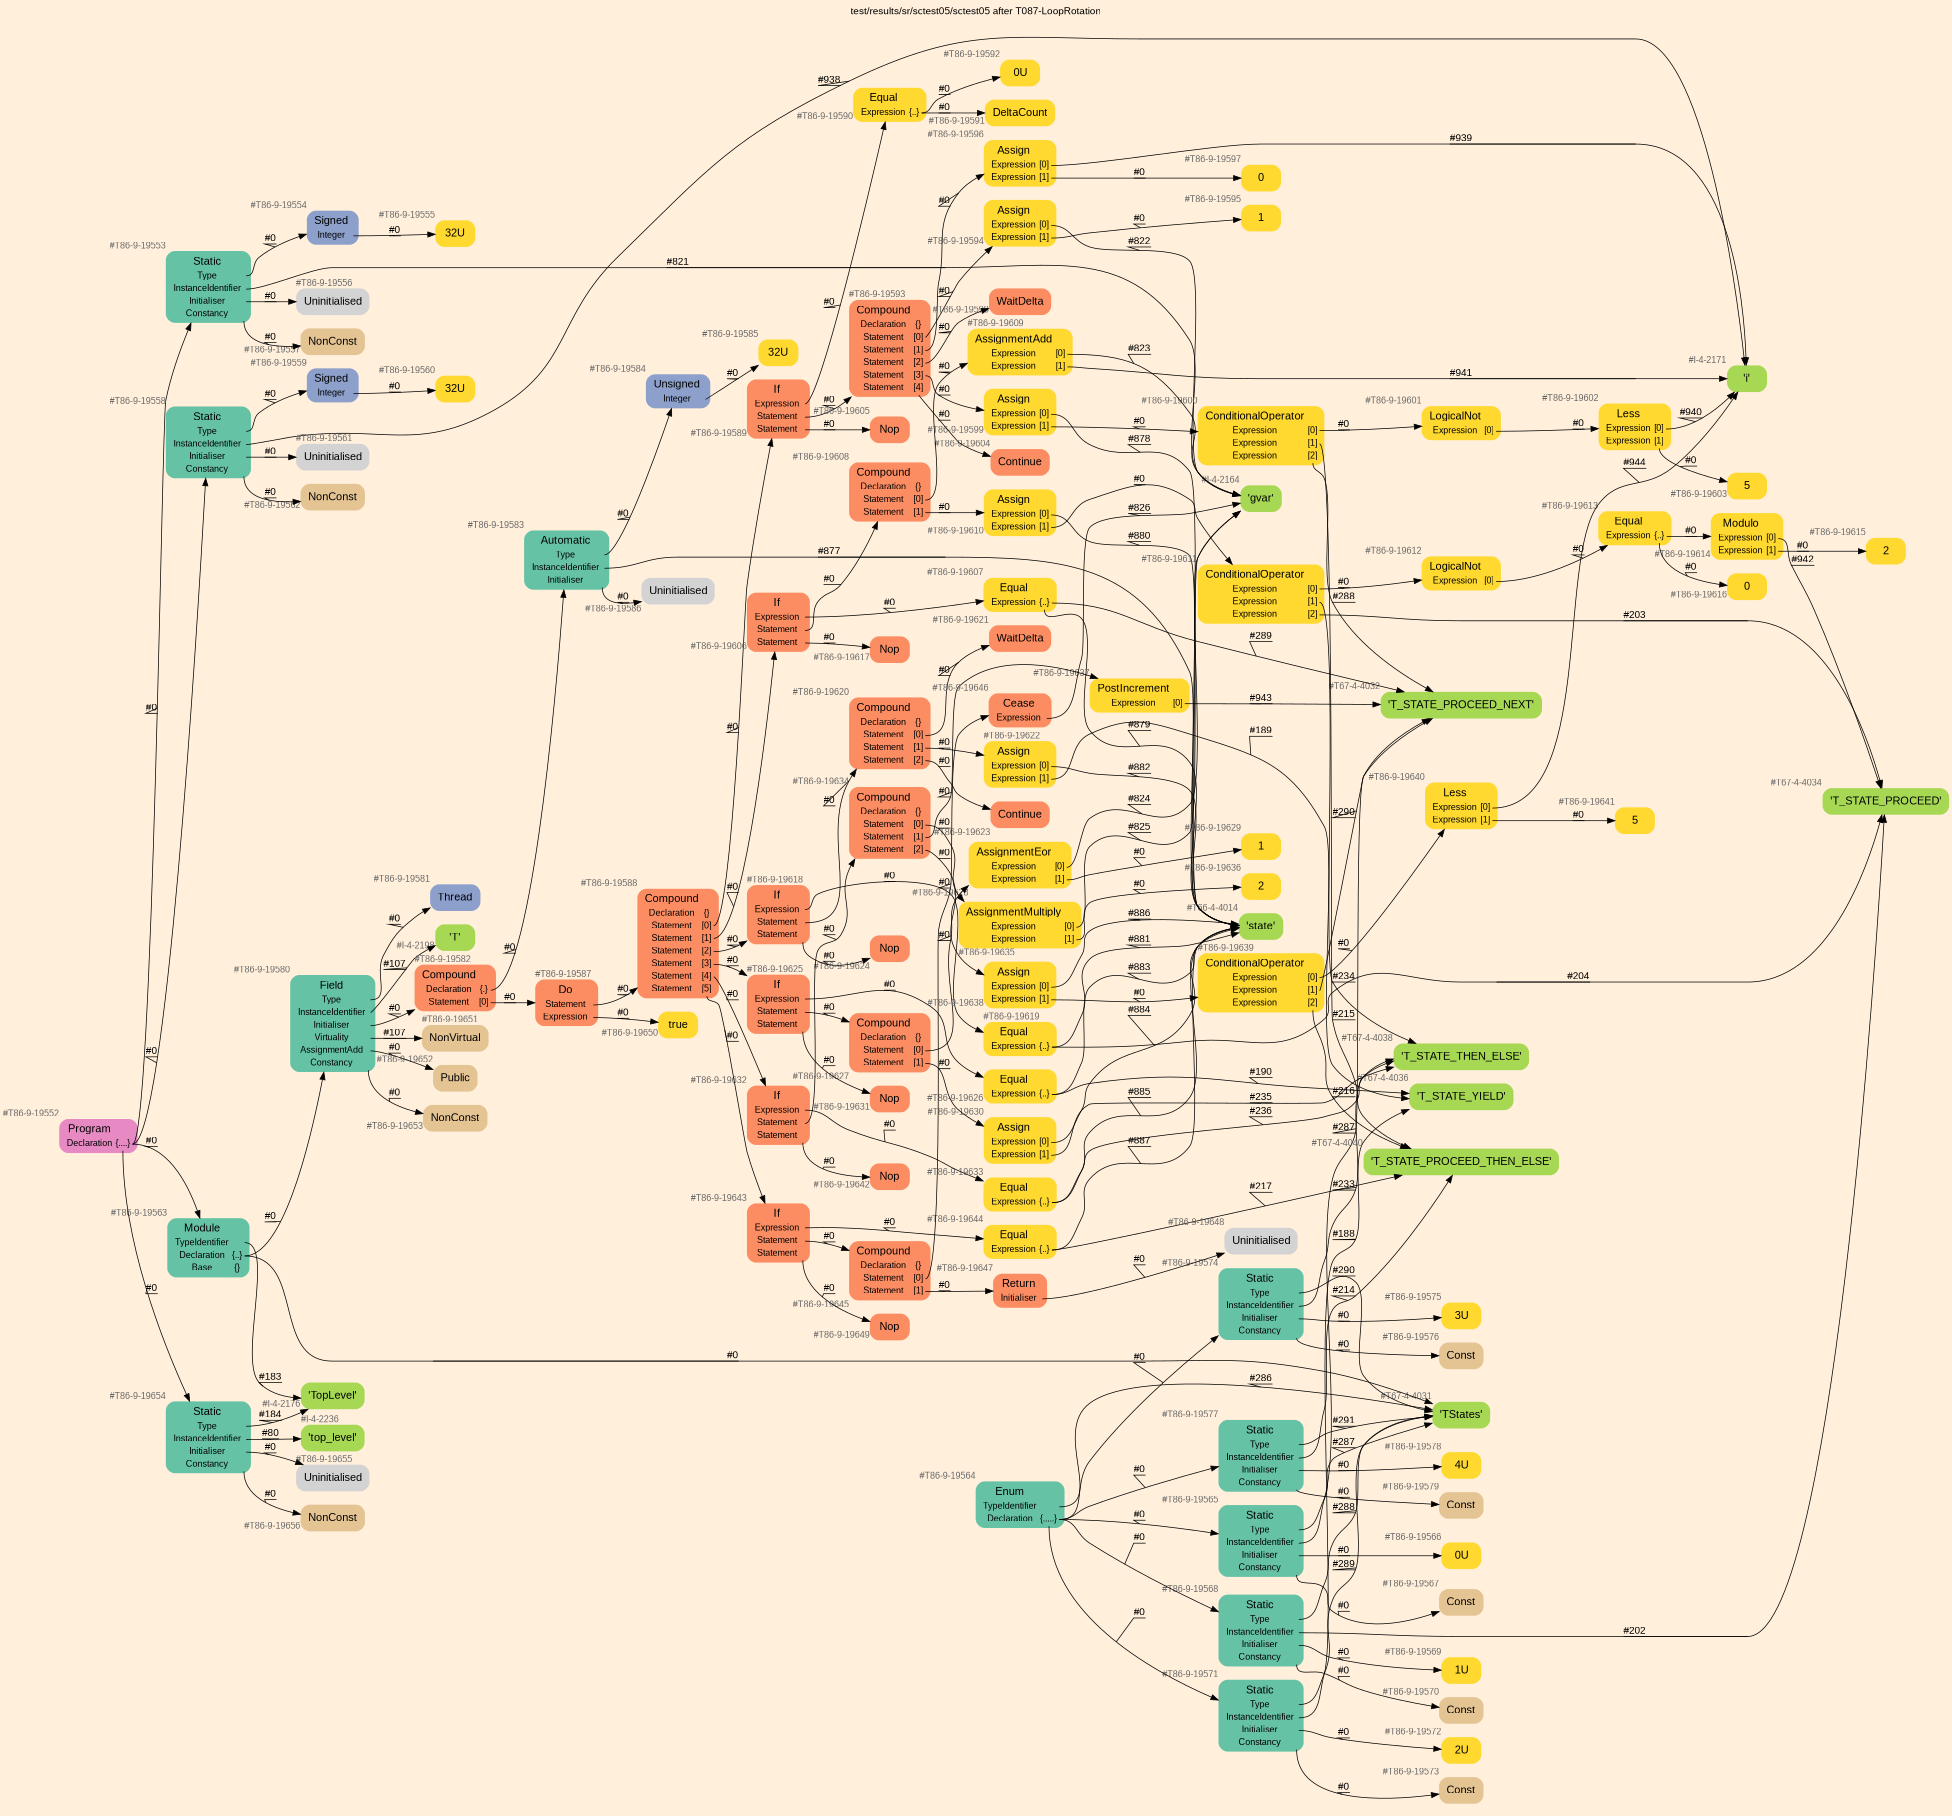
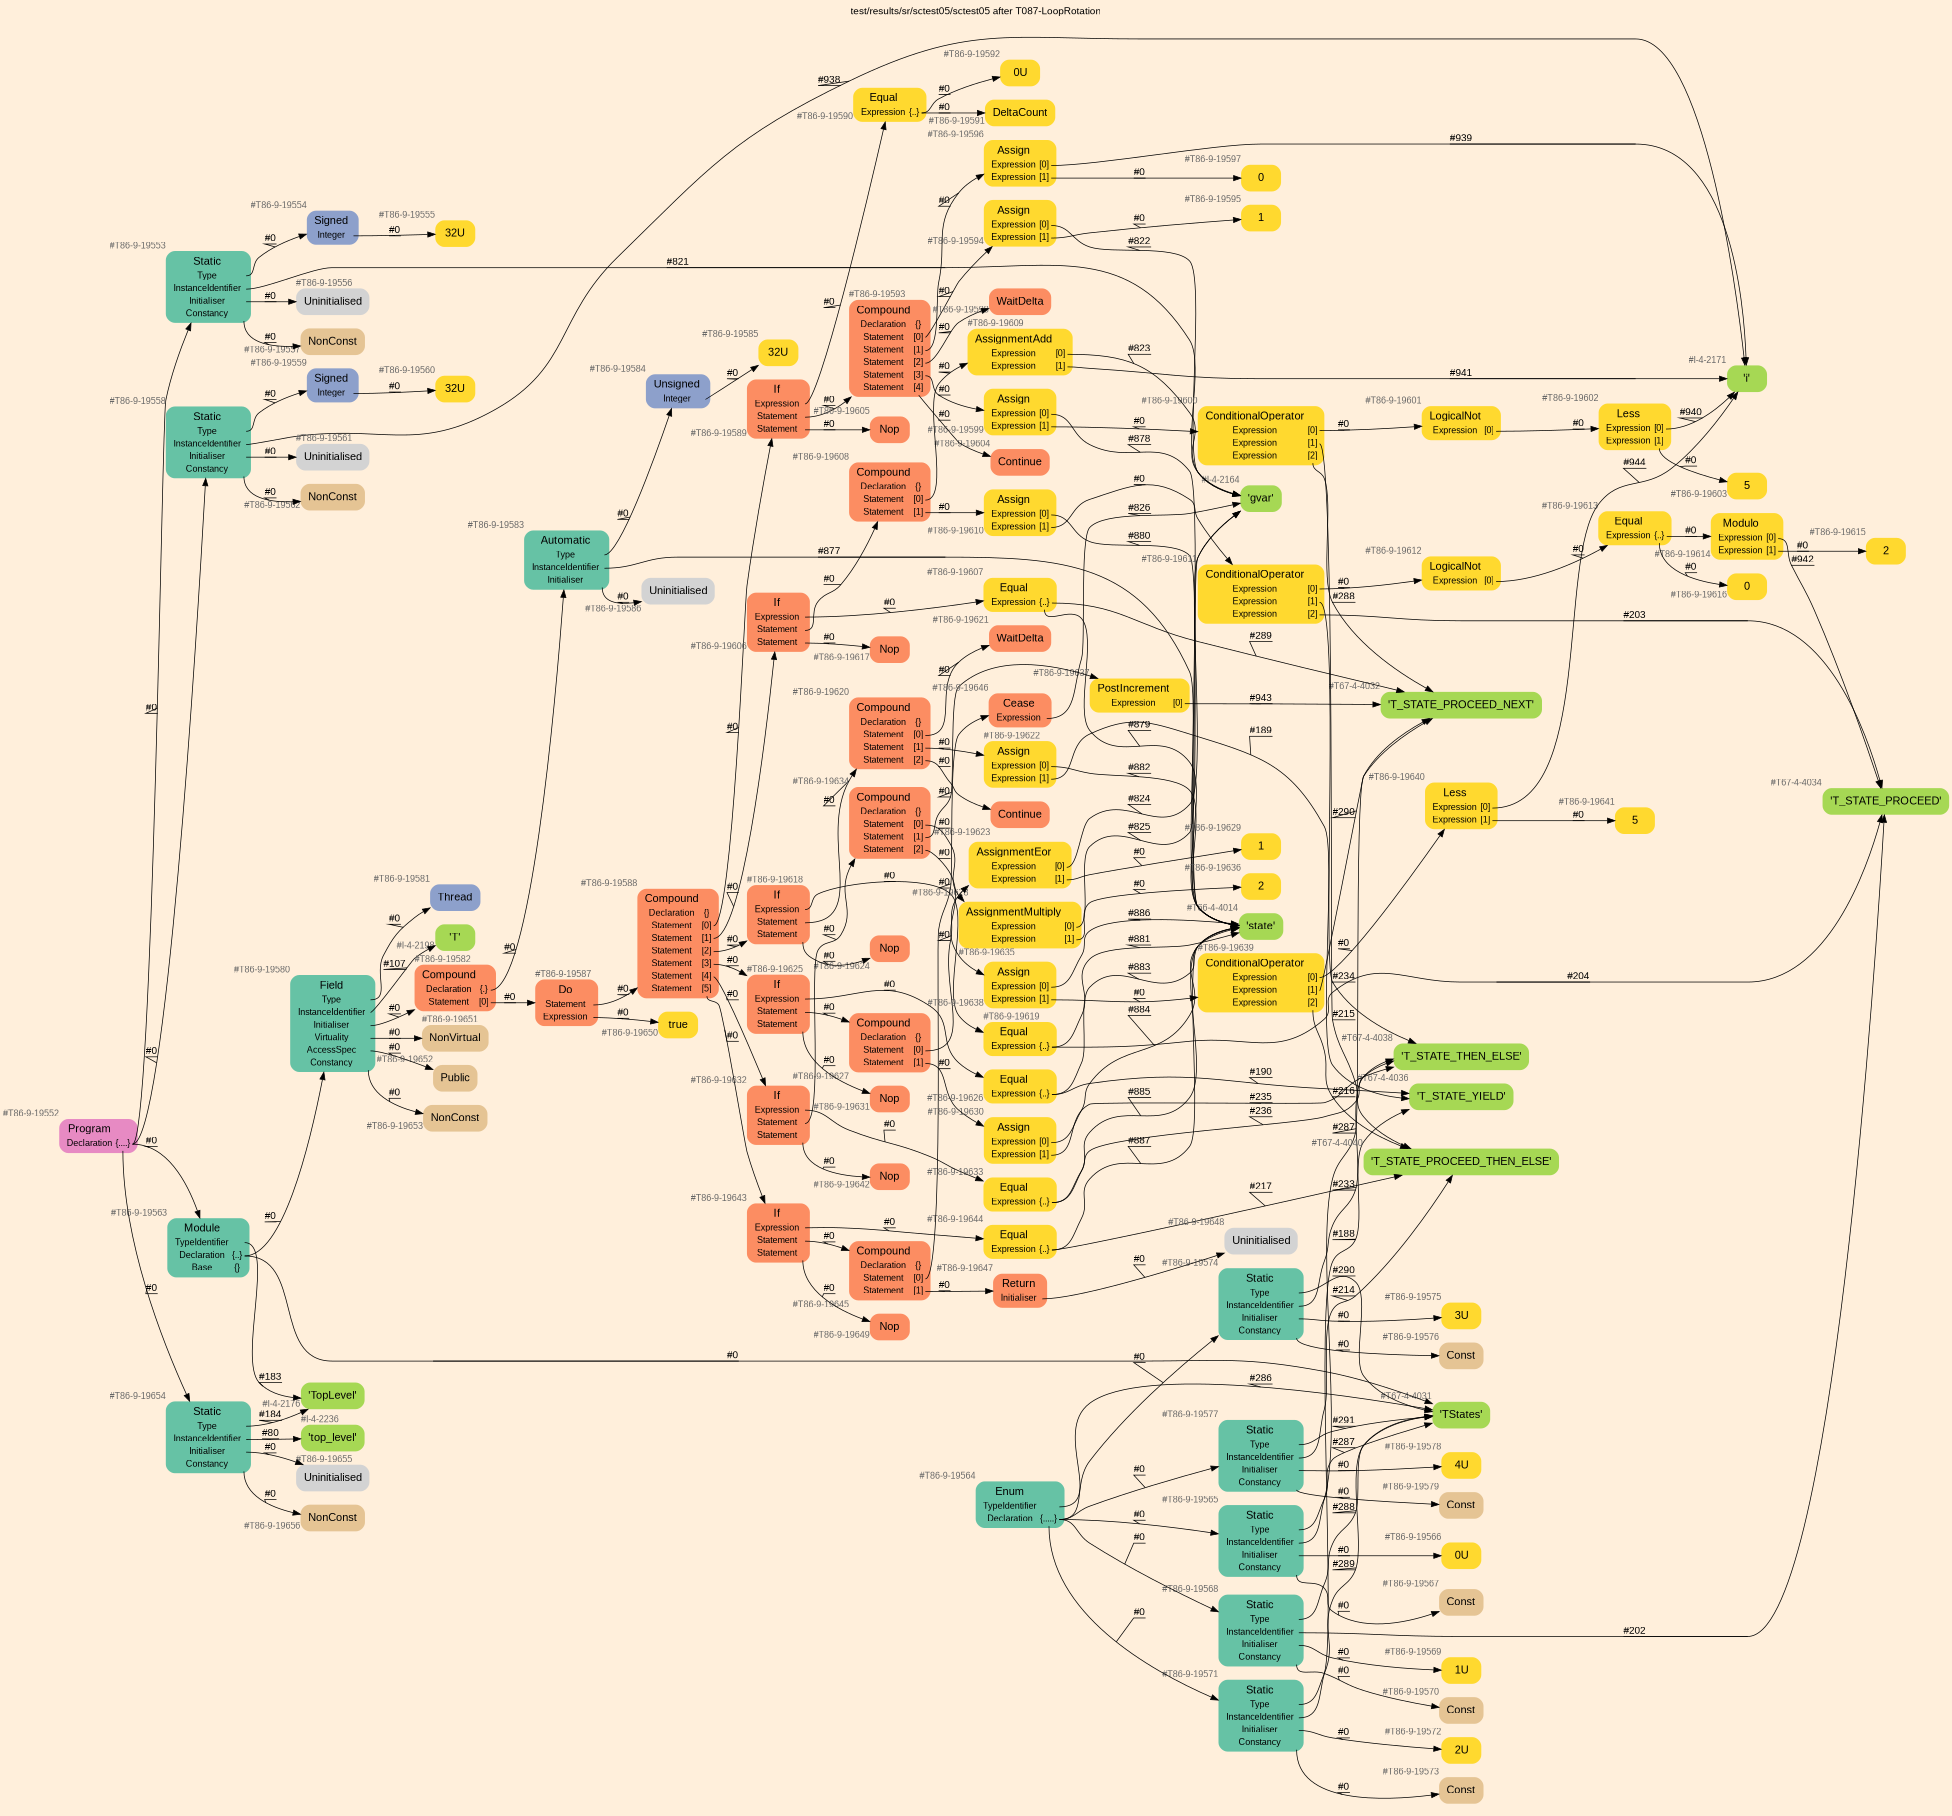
edge "Field" -> "NonVirtual": label "#107" -> "#0"
node "Field": text "AssignmentAdd" -> "AccessSpec"
